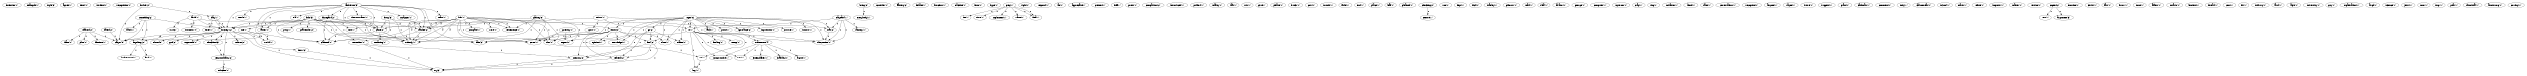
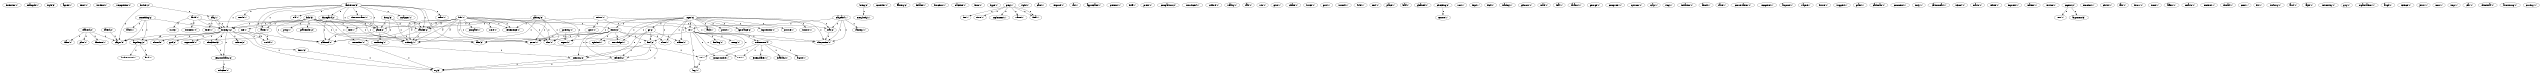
node "care(1)": added
